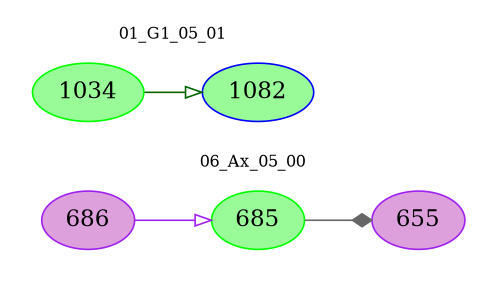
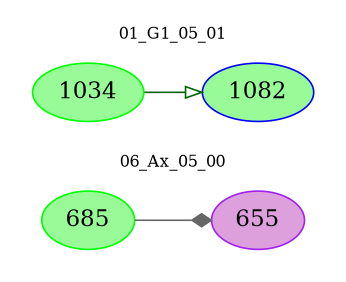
node "686": removed
